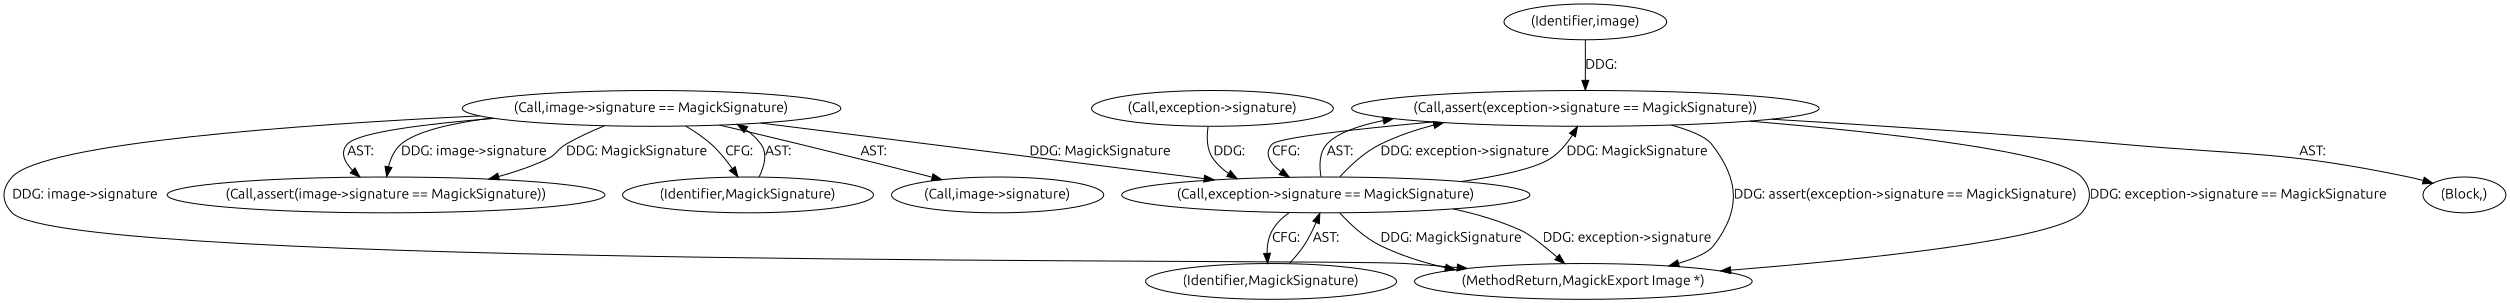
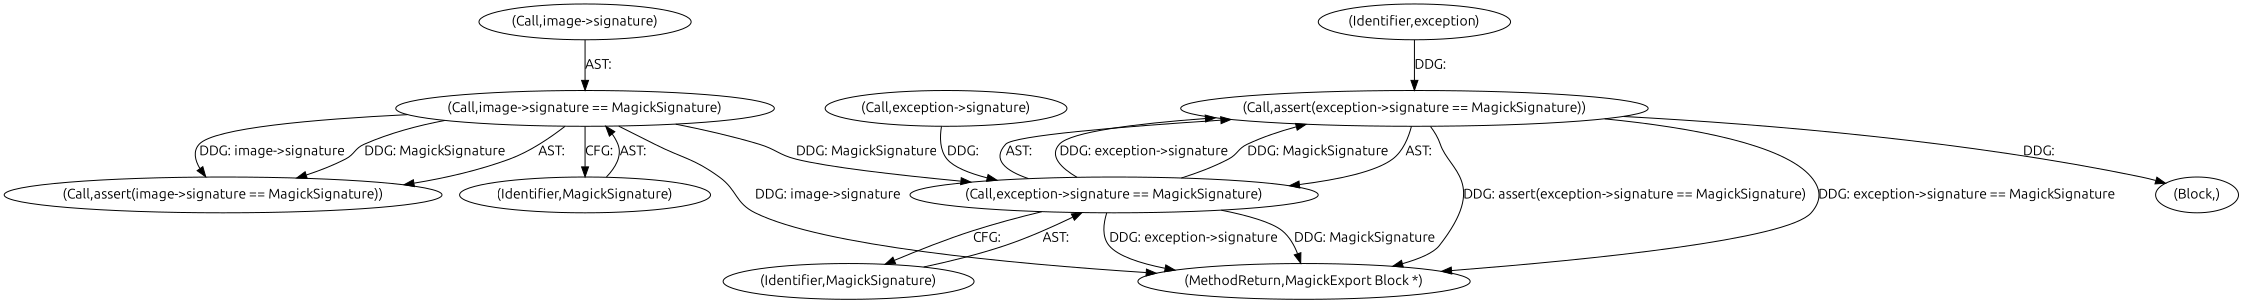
node "(Identifier,image)": label "(Identifier,image)" -> "(Identifier,exception)"
edge "(Call,image->signature == MagickSignature)" -> "(Call,image->signature)": reversed
edge "(Call,assert(exception->signature == MagickSignature))" -> "(Call,exception->signature == MagickSignature)": label "CFG: " -> "AST: "
edge "(Call,assert(exception->signature == MagickSignature))" -> "(Block,)": label "AST: " -> "DDG: "
node "(MethodReturn,MagickExport Image *)": label "(MethodReturn,MagickExport Image *)" -> "(MethodReturn,MagickExport Block *)"
